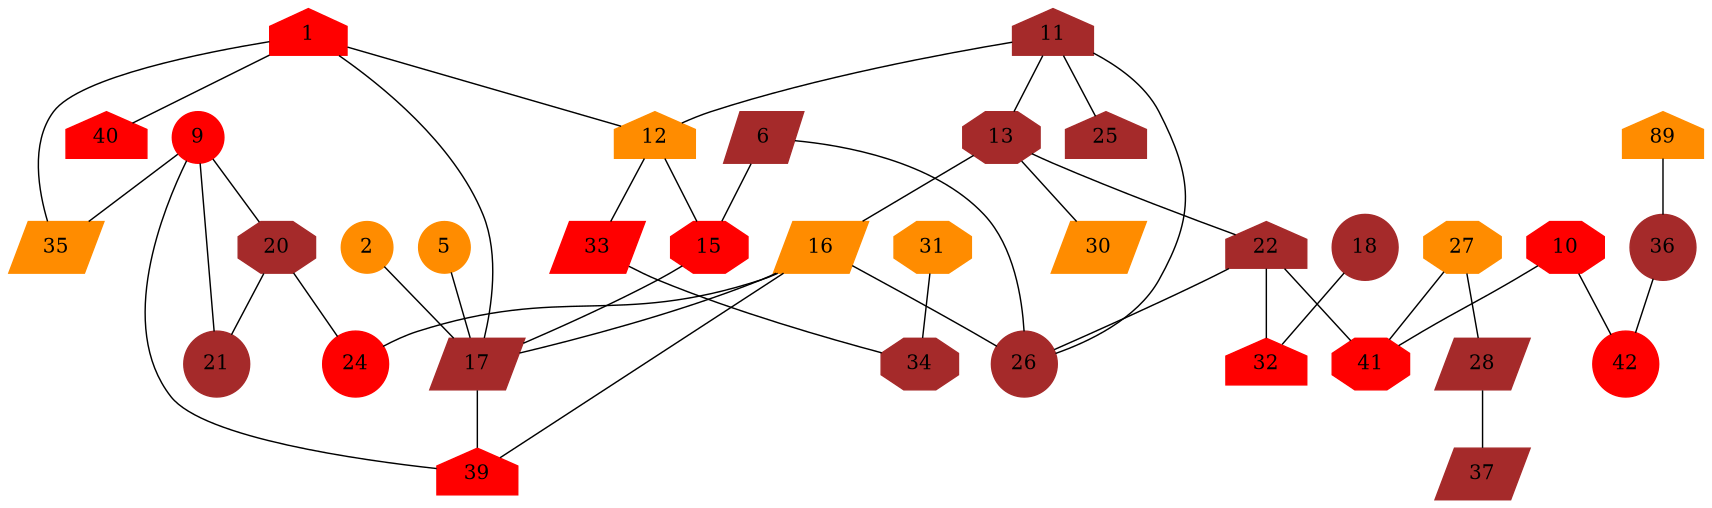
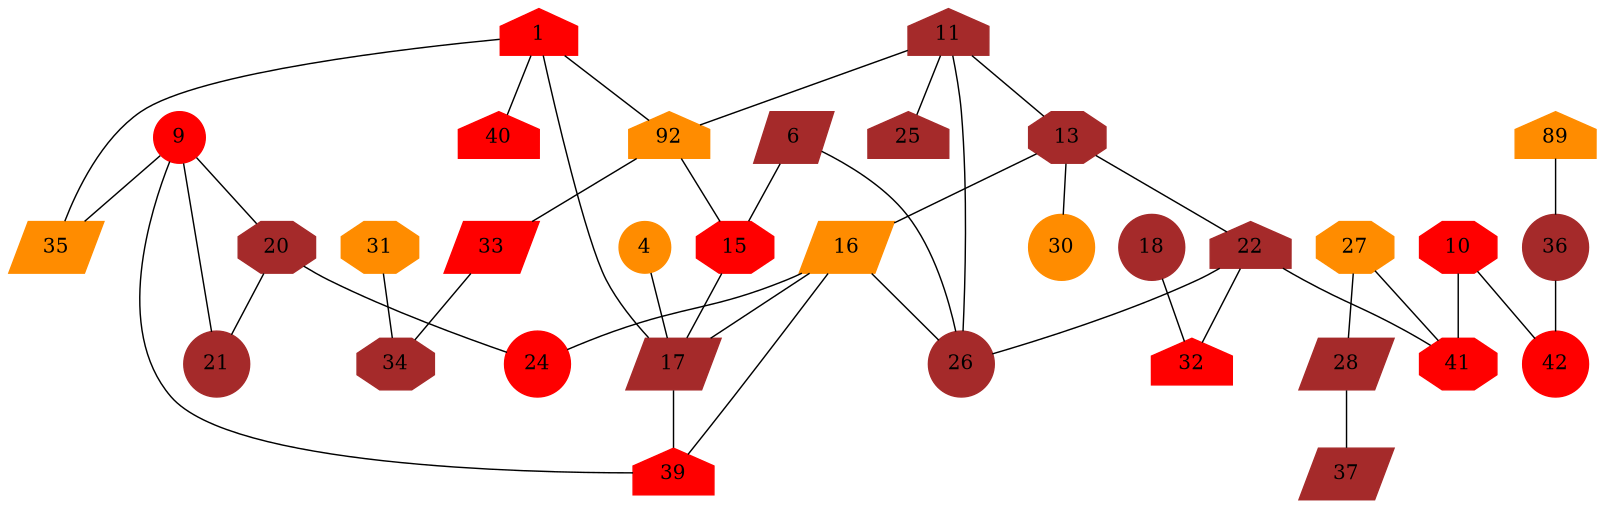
node "12": label "12" -> "92"
node "2": removed
node "5": label "5" -> "4"
node "30": shape parallelogram -> circle
